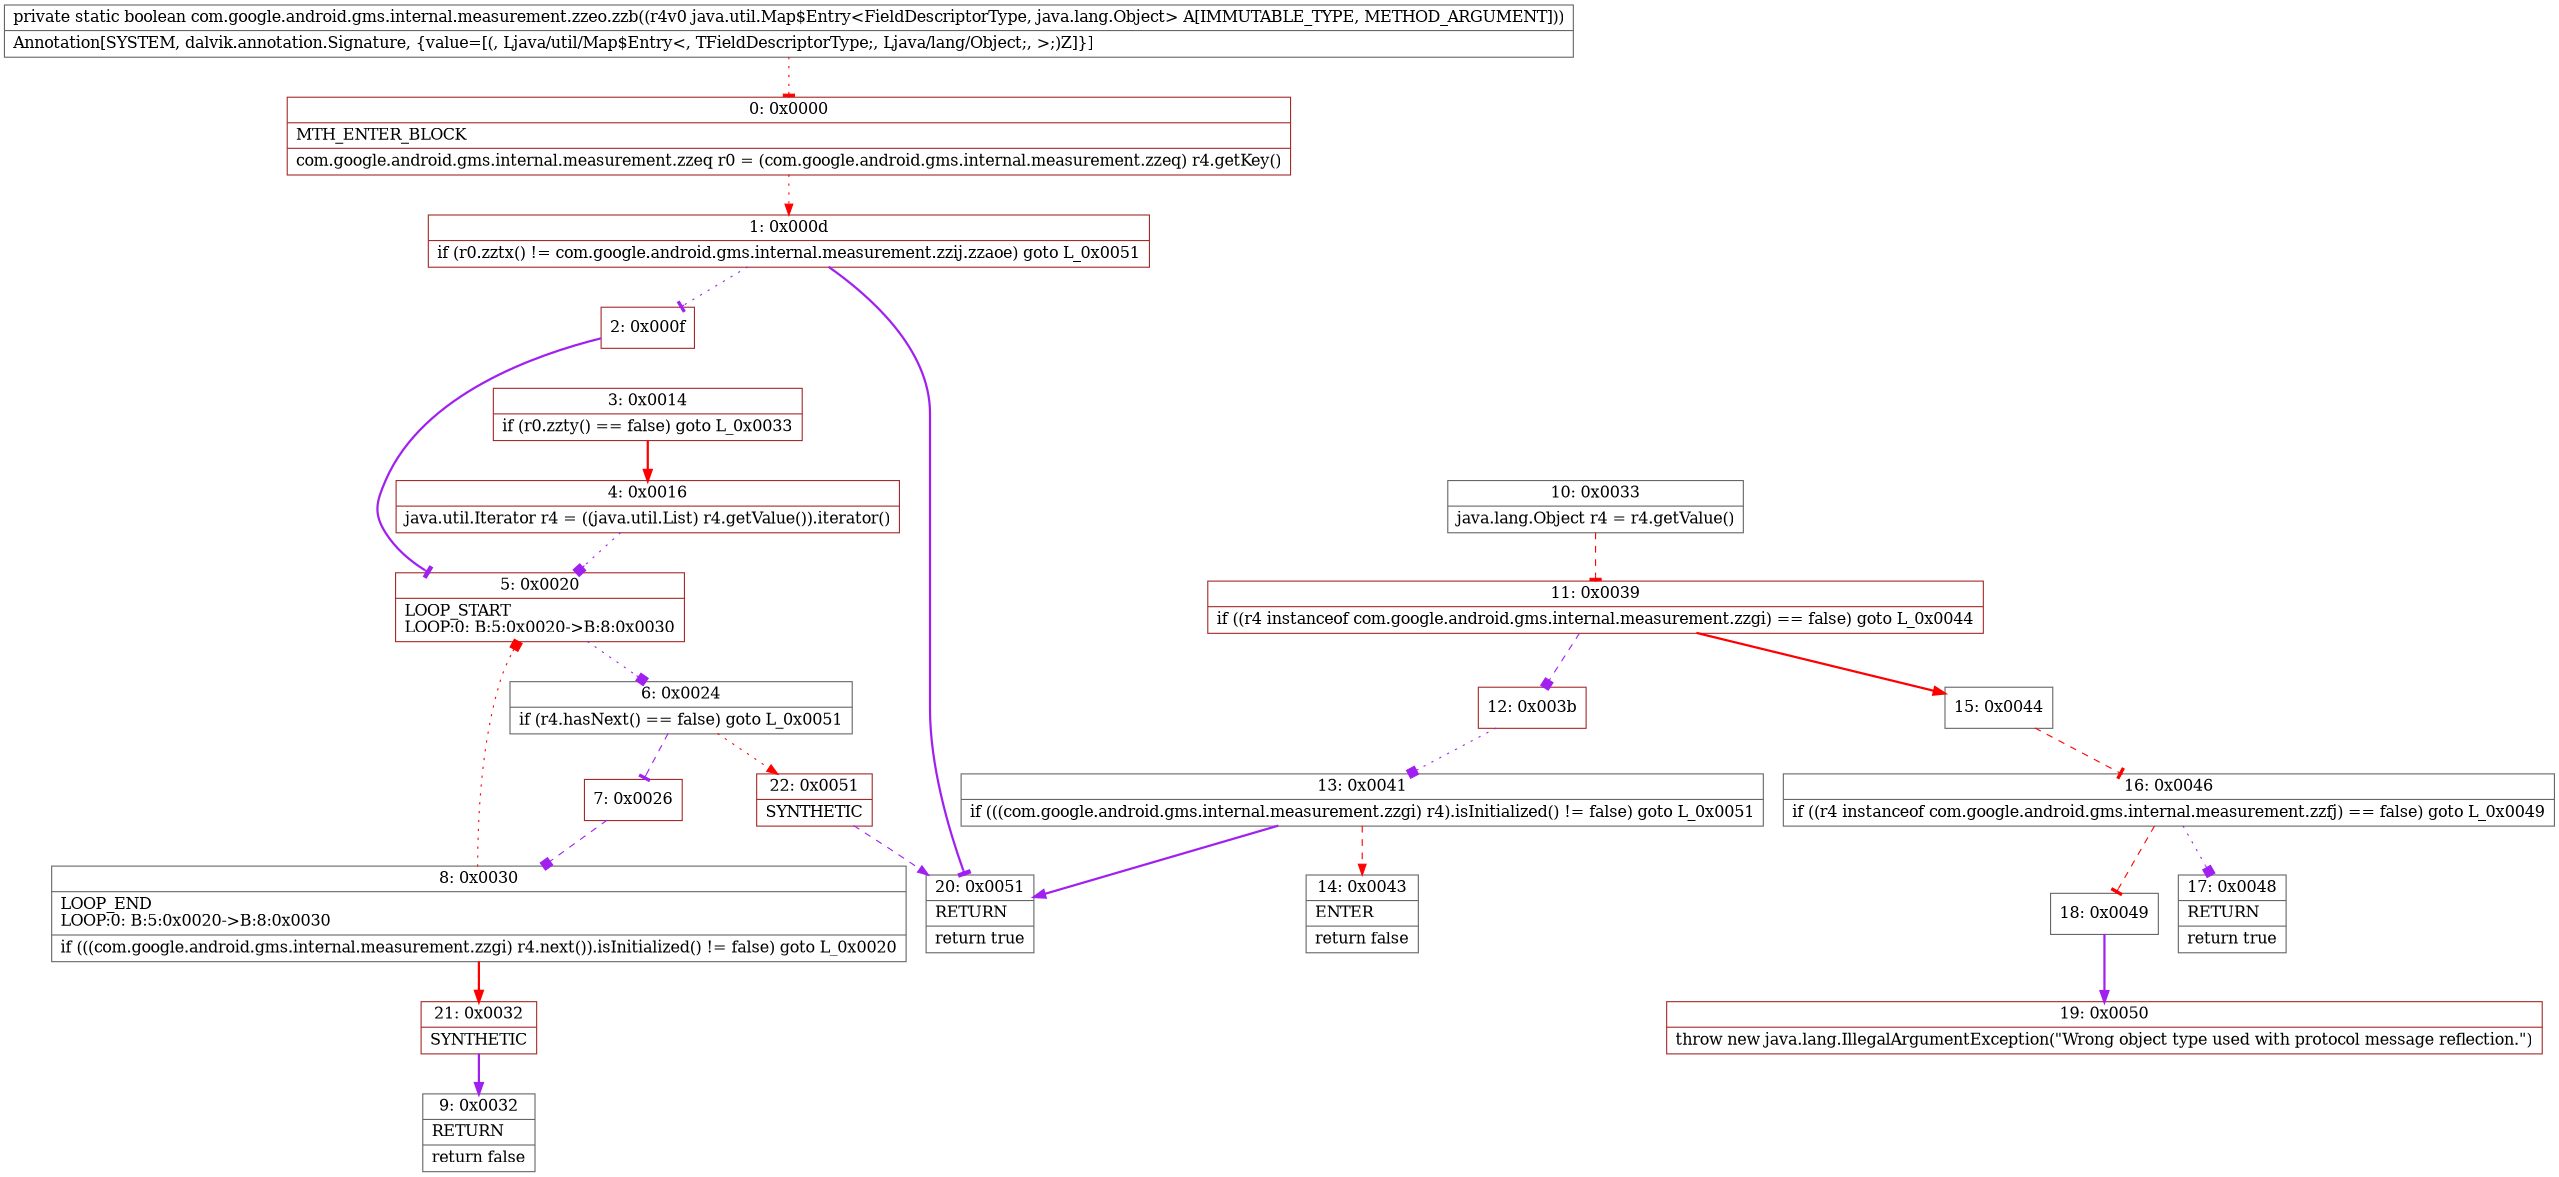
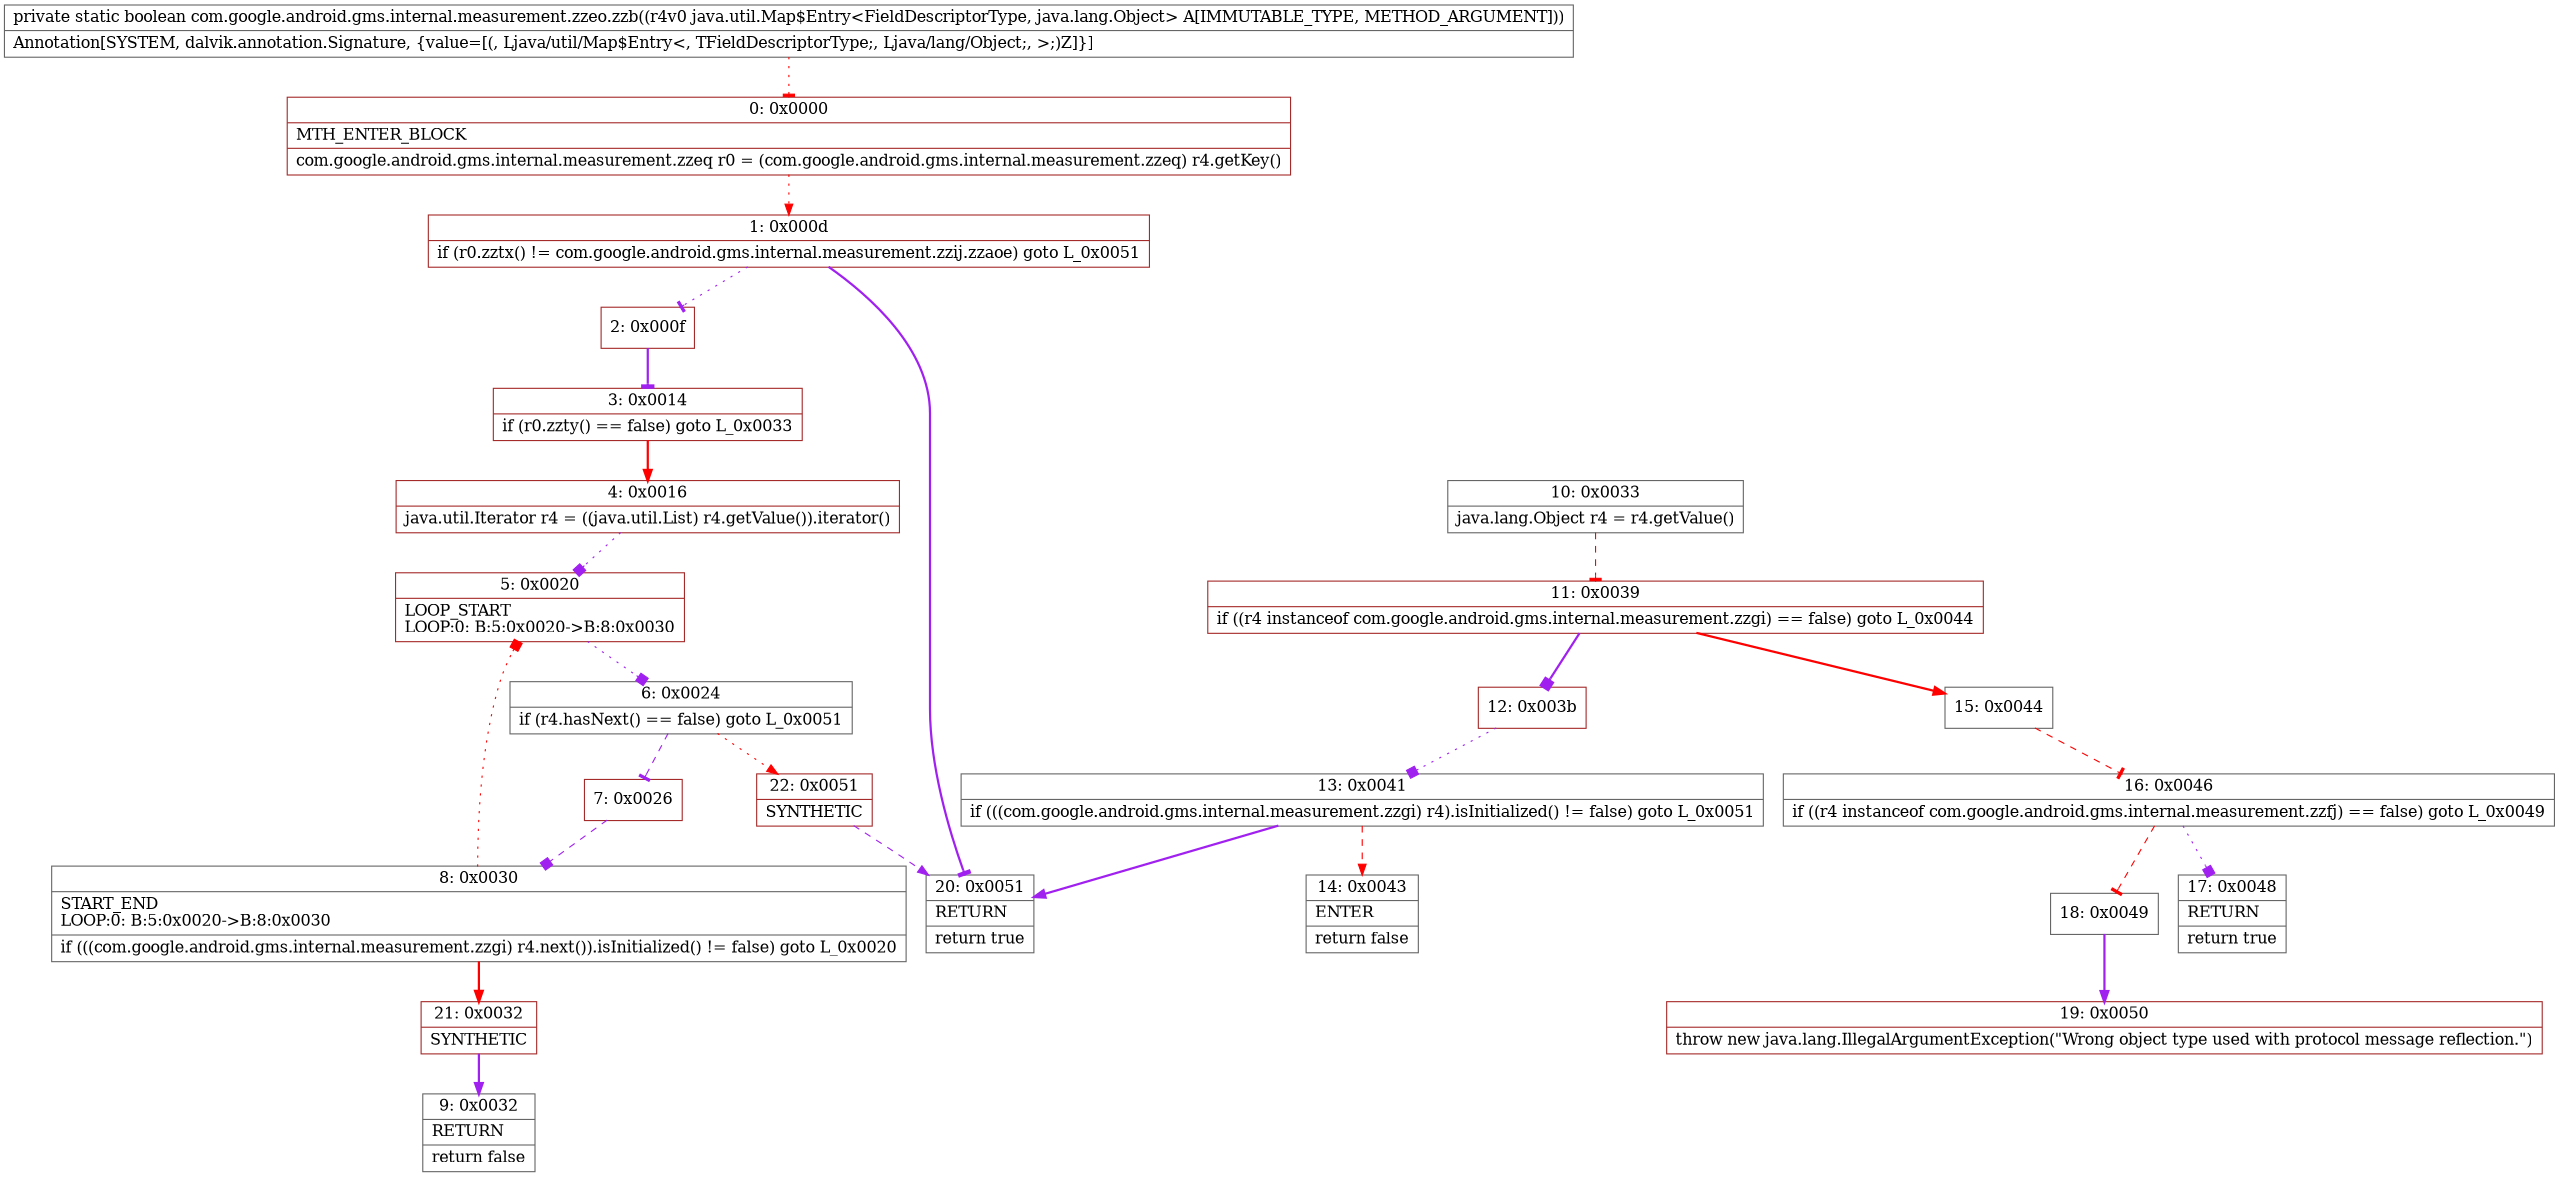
edge "2: 0x000f" -> "5: 0x0020": now "2: 0x000f" -> "3: 0x0014"
edge "11: 0x0039" -> "12: 0x003b": style dashed -> bold
node "8: 0x0030": text "LOOP_END" -> "START_END"
